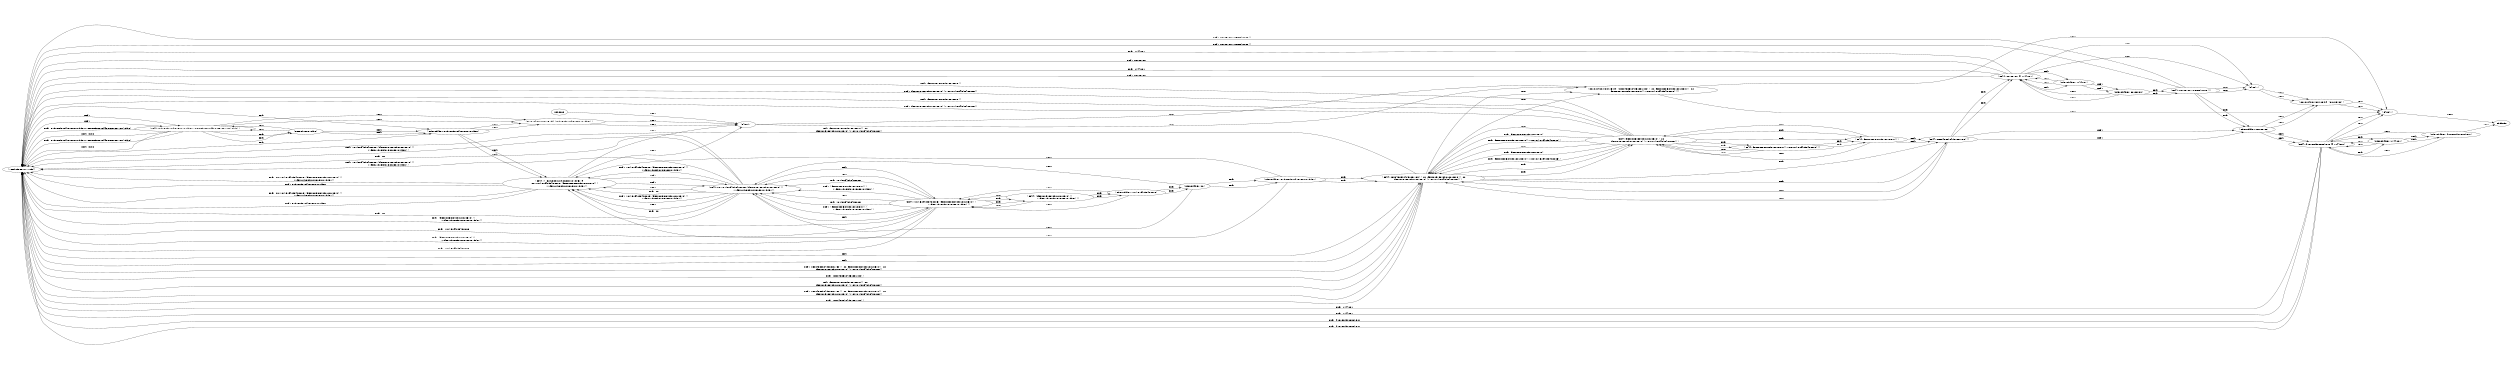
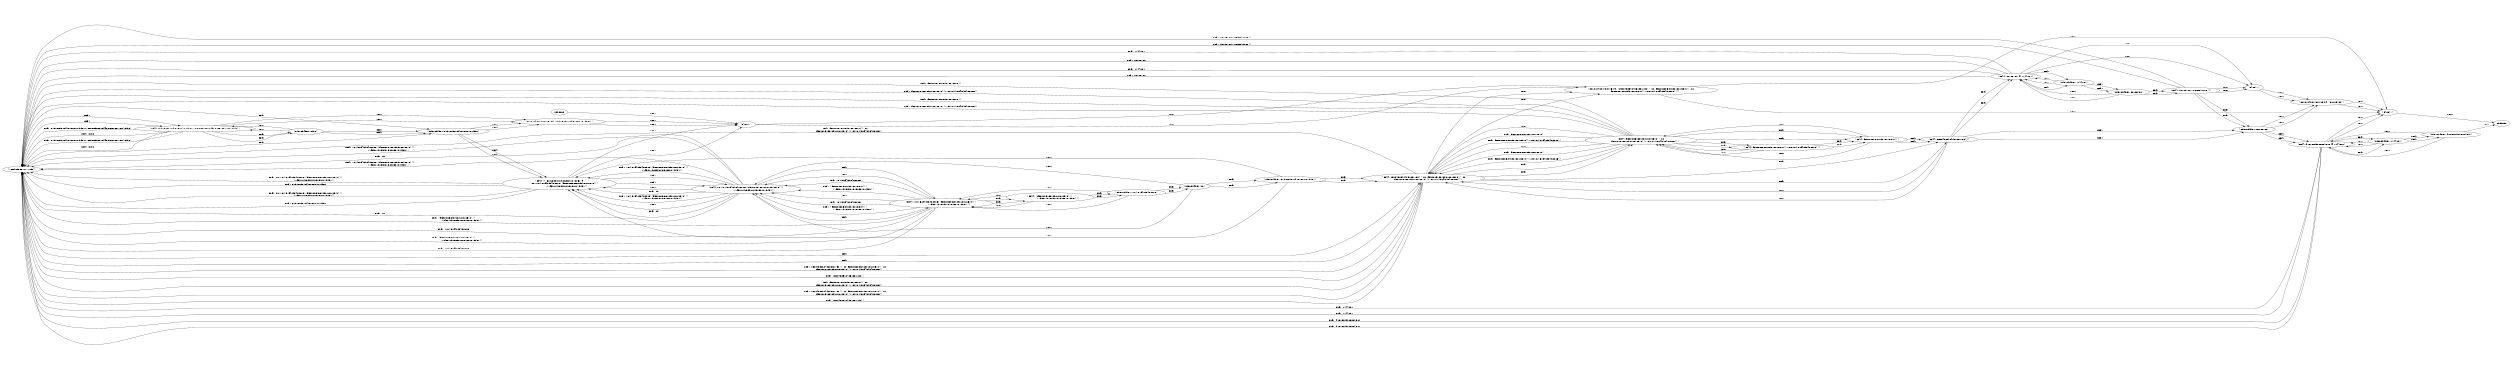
node "(DetachHost,this)": label "(DetachHost,this)" -> "(Identifier,this)"
